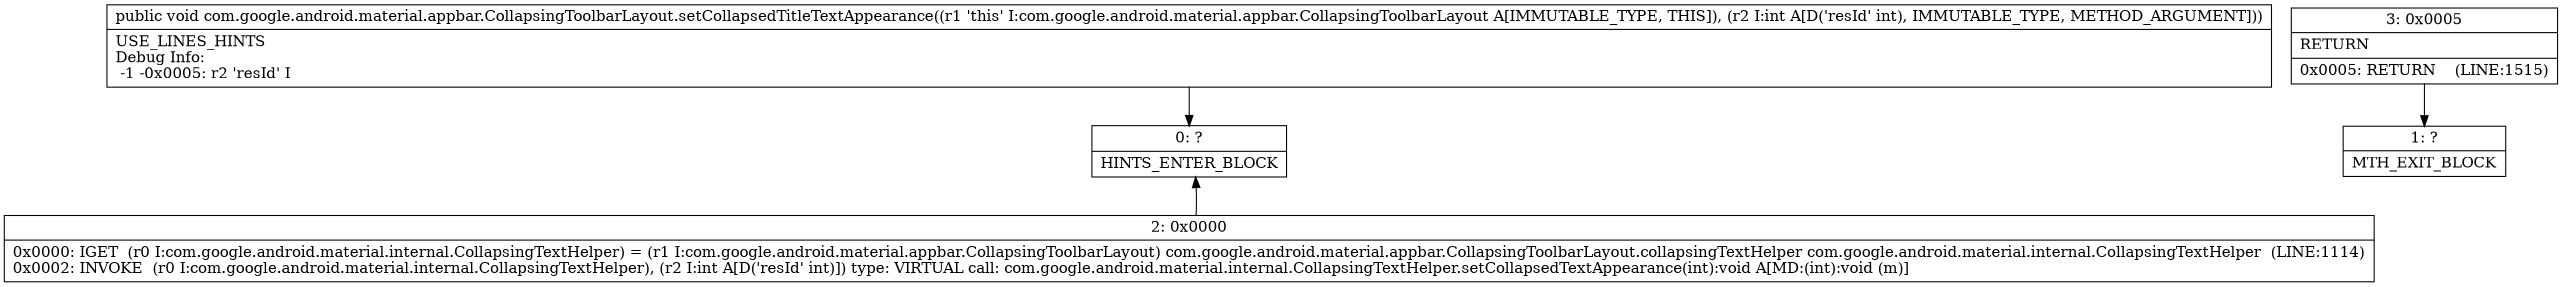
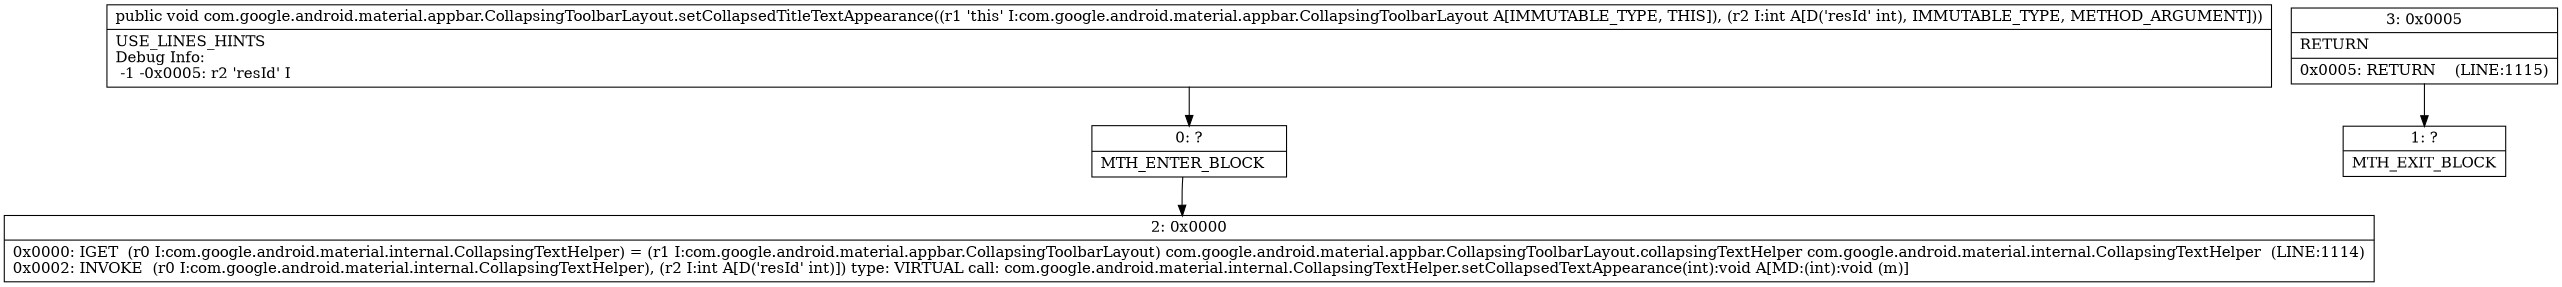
node "3: 0x0005": text "0x0005: RETURN    (LINE:1515)" -> "0x0005: RETURN    (LINE:1115)"
node "0: ?": text "HINTS_ENTER_BLOCK" -> "MTH_ENTER_BLOCK"
edge "2: 0x0000" -> "0: ?": reversed
